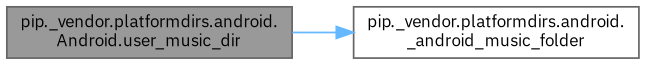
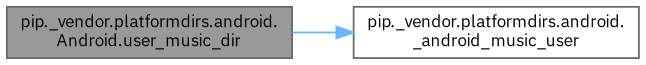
node "pip._vendor.platformdirs.android. _android_music_folder": label "pip._vendor.platformdirs.android. _android_music_folder" -> "pip._vendor.platformdirs.android. _android_music_user"
